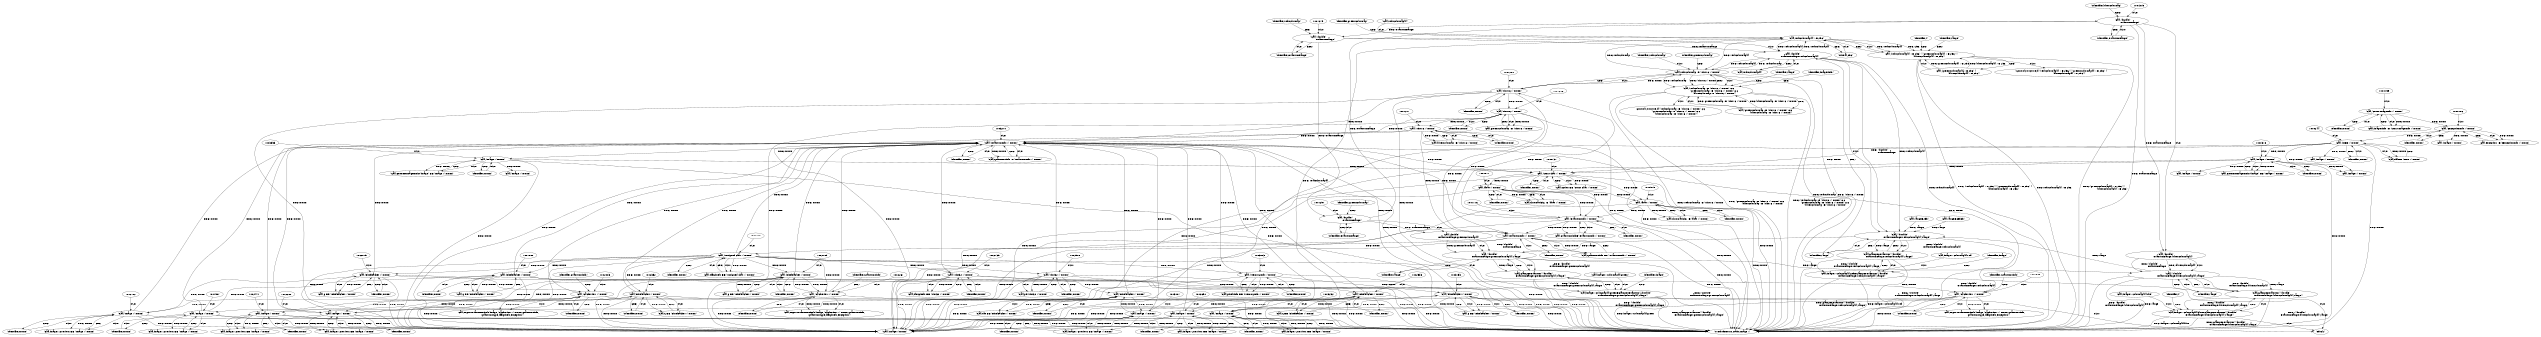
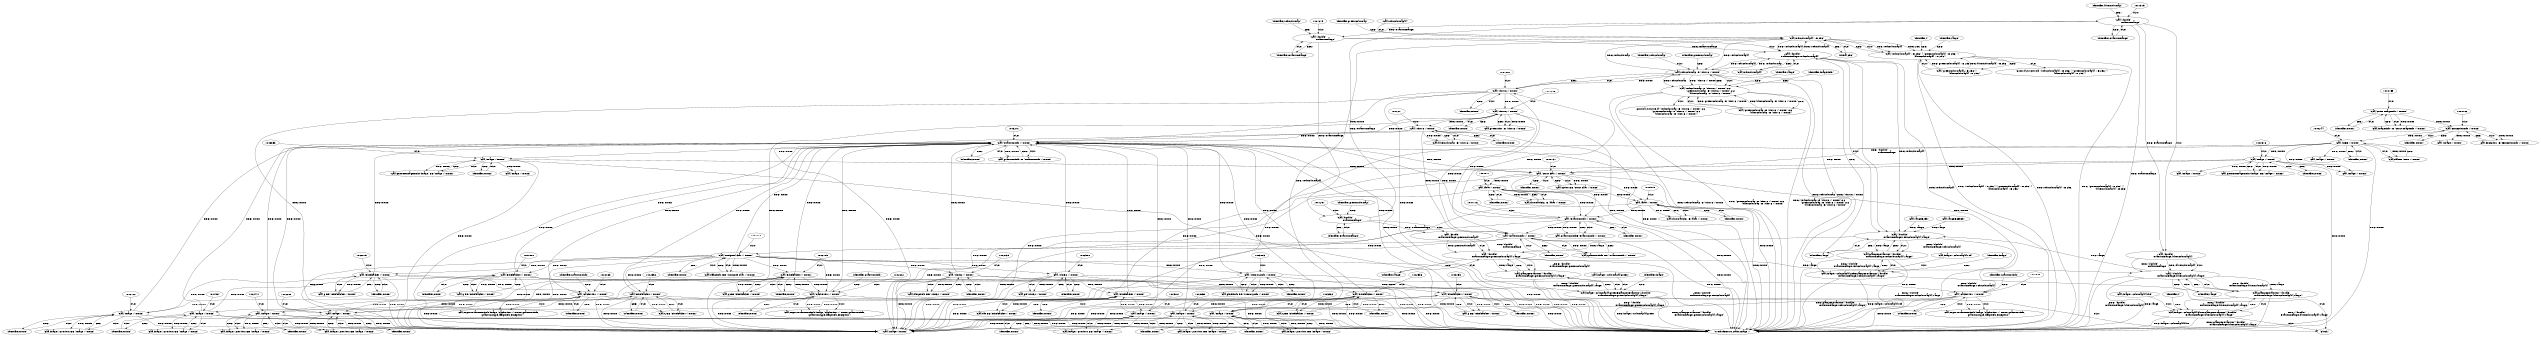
node "(Call,green_colormap != (uint16 *) NULL)": label "(Call,green_colormap != (uint16 *) NULL)" -> "(Call,green_uint != (uint16 *) NULL)"
